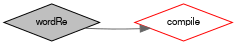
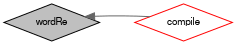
edge "wordRe" -> "compile": reversed
